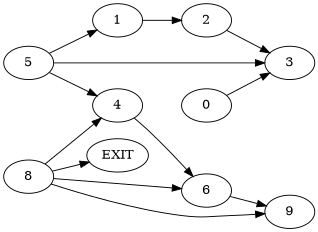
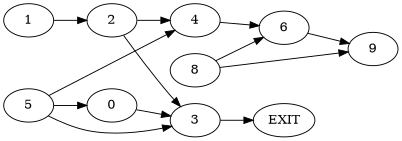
edge "5" -> "1": now "5" -> "0"
edge "8" -> "4": now "2" -> "4"
edge "8" -> "EXIT": now "3" -> "EXIT"
